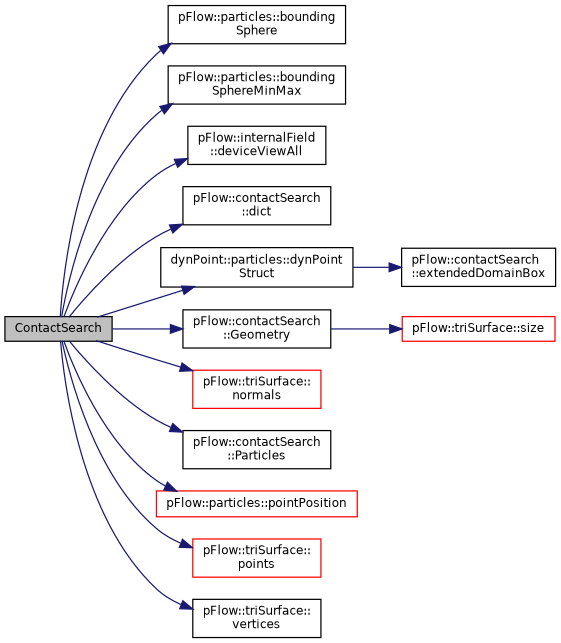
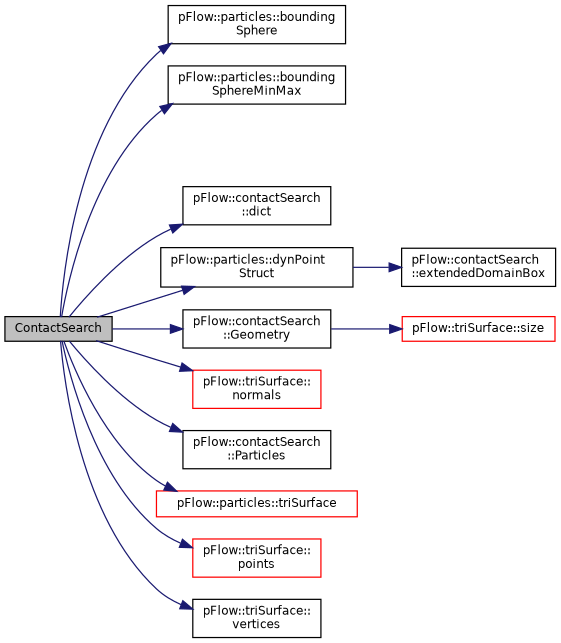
node "pFlow::internalField ::deviceViewAll": removed
node "dynPoint::particles::dynPoint Struct": label "dynPoint::particles::dynPoint Struct" -> "pFlow::particles::dynPoint Struct"
node "pFlow::particles::pointPosition": label "pFlow::particles::pointPosition" -> "pFlow::particles::triSurface"
